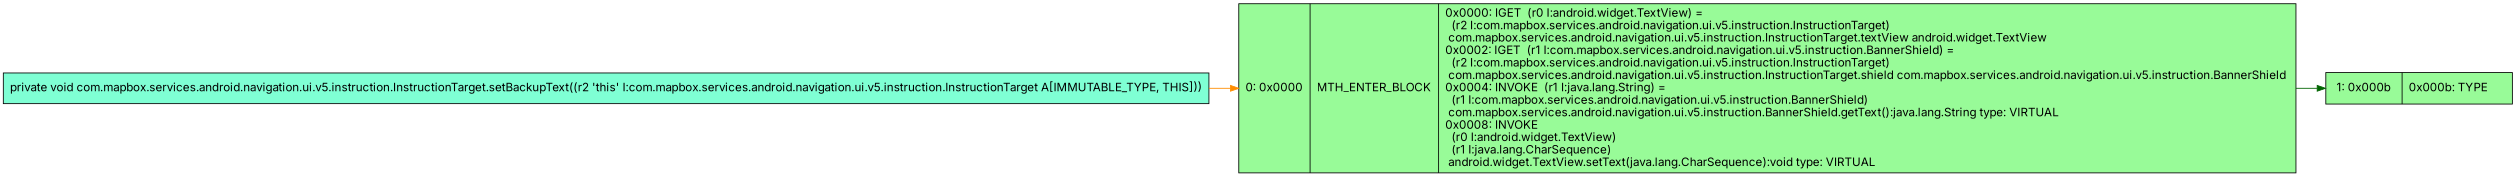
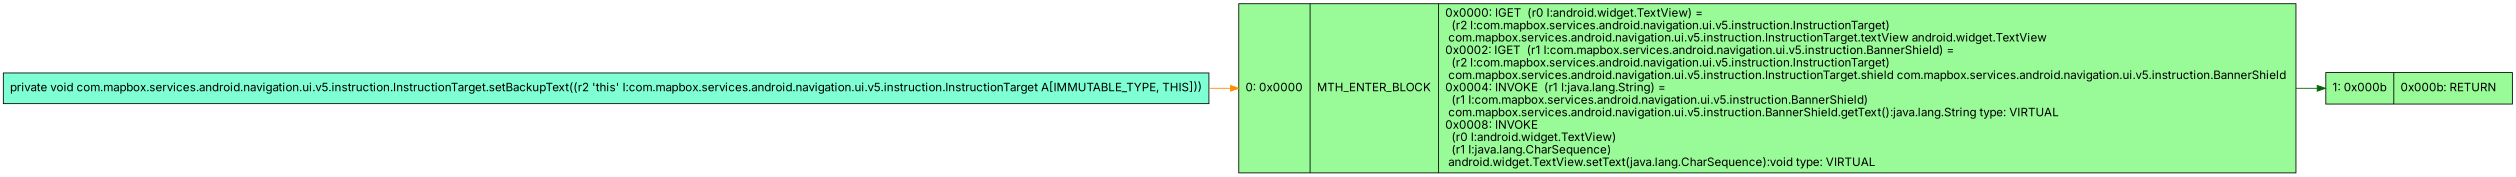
node "1: 0x000b": text "0x000b: TYPE" -> "0x000b: RETURN"
